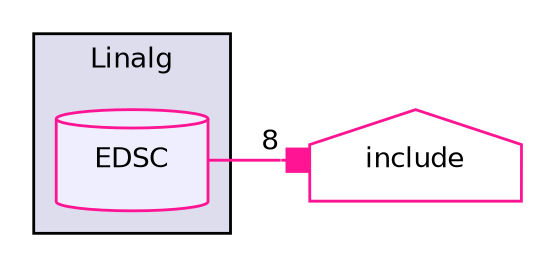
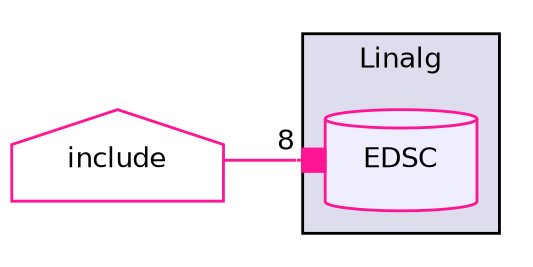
edge "EDSC" -> "include": reversed
